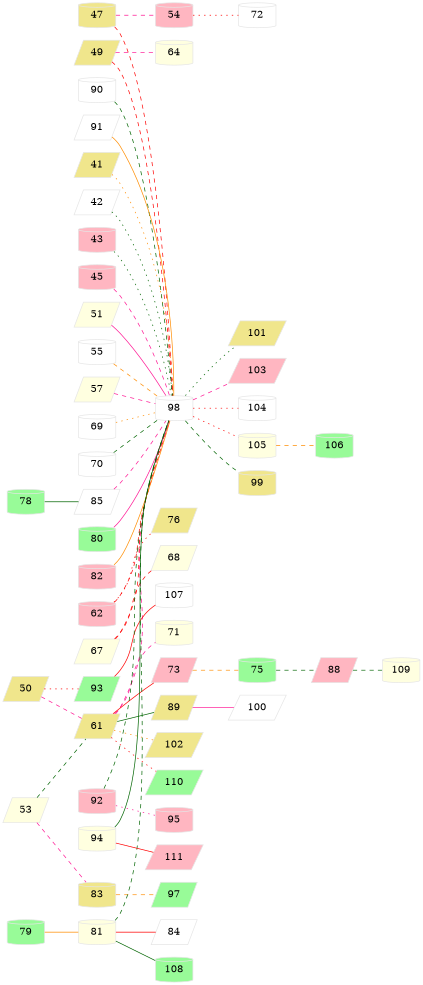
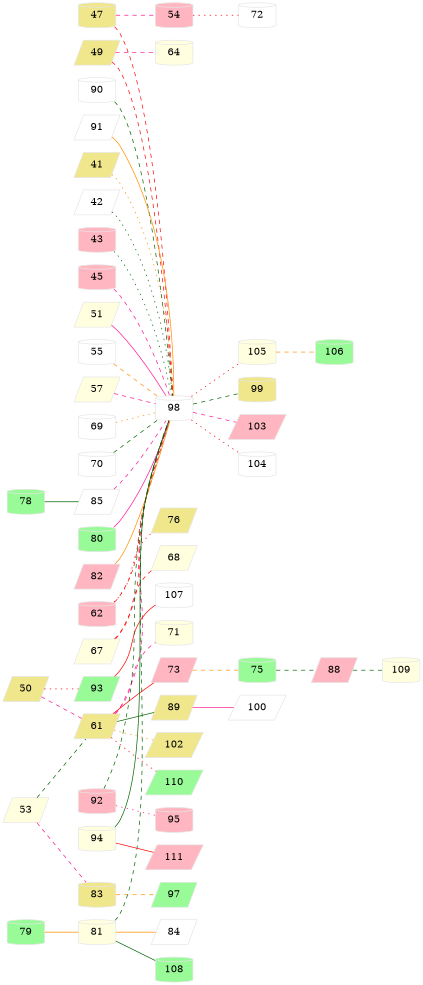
node "101": removed
node "82": shape cylinder -> parallelogram
edge "81" -- "84": color red -> darkorange
